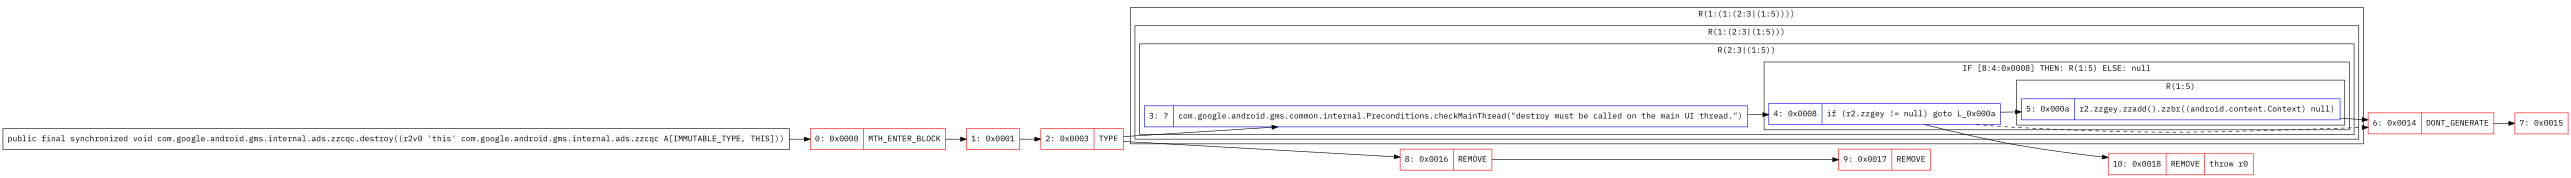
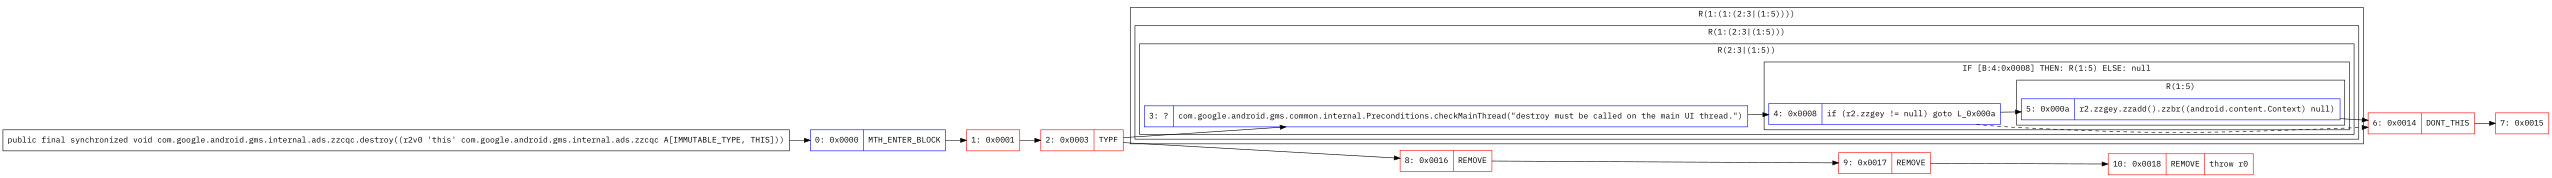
node "6: 0x0014": text "DONT_GENERATE" -> "DONT_THIS"
node "0: 0x0000": color red -> blue
edge "4: 0x0008" -> "10: 0x0018": now "9: 0x0017" -> "10: 0x0018"
